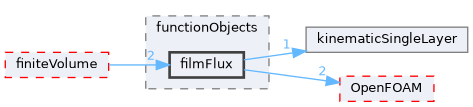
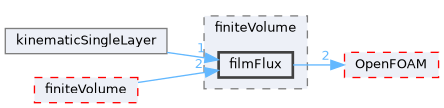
cluster "functionObjects": label "functionObjects" -> "finiteVolume"
edge "filmFlux" -> "kinematicSingleLayer": reversed
